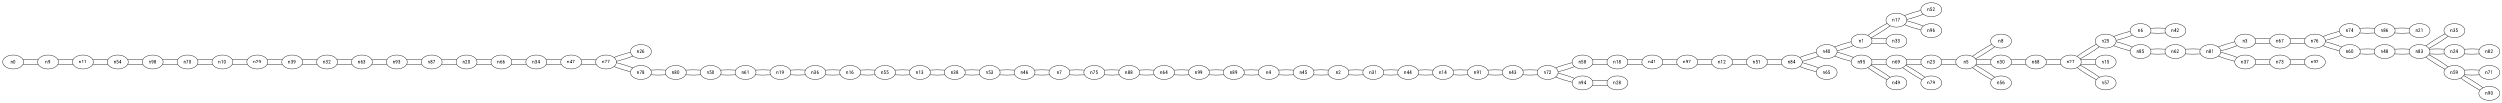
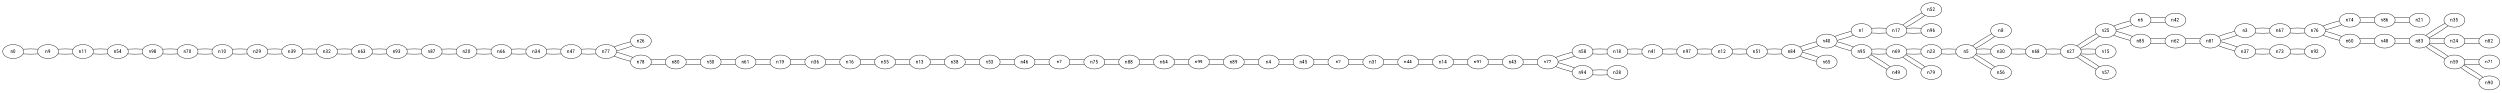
node "n33": removed
